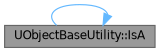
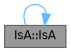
node "UObjectBaseUtility::IsA": label "UObjectBaseUtility::IsA" -> "IsA::IsA"
